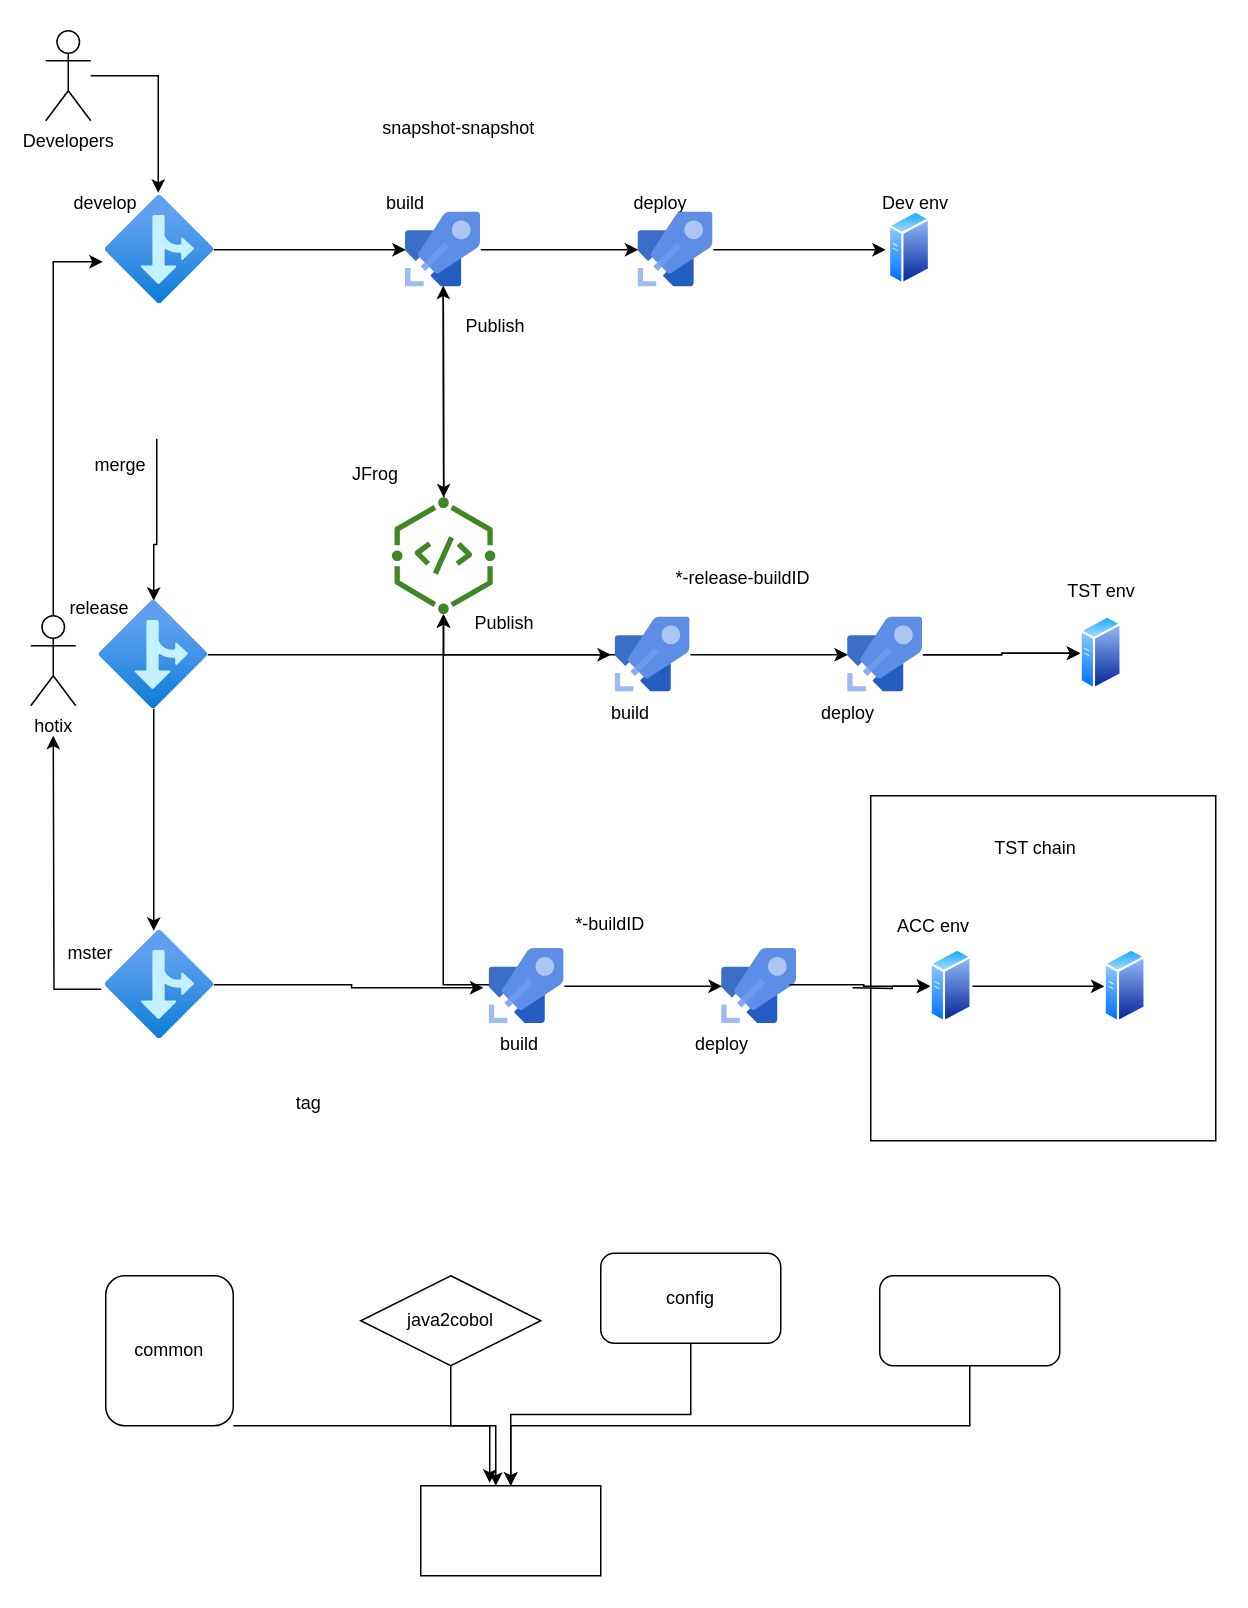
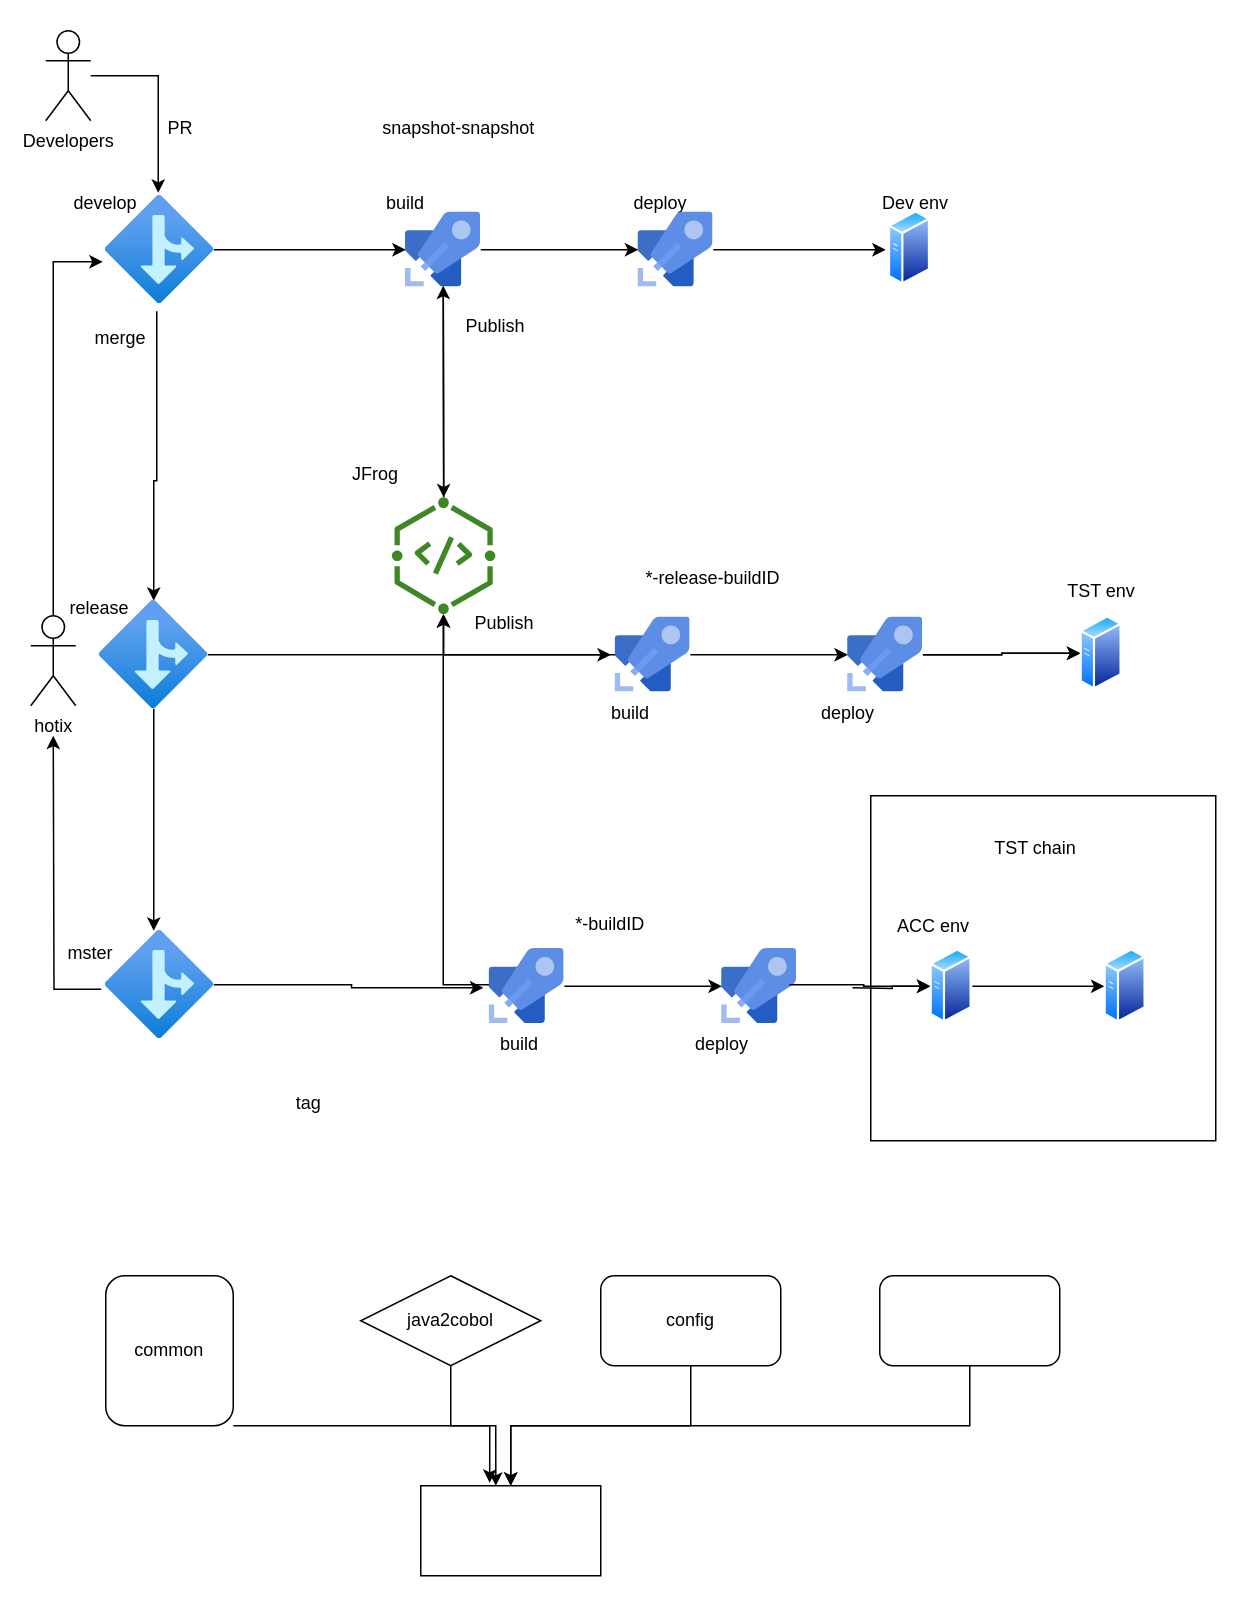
node "PR": added
node "merge": moved (121, 466) -> (121, 338)
node "*-release-buildID": moved (743, 578) -> (713, 578)
node "config": moved (691, 1298) -> (691, 1321)
